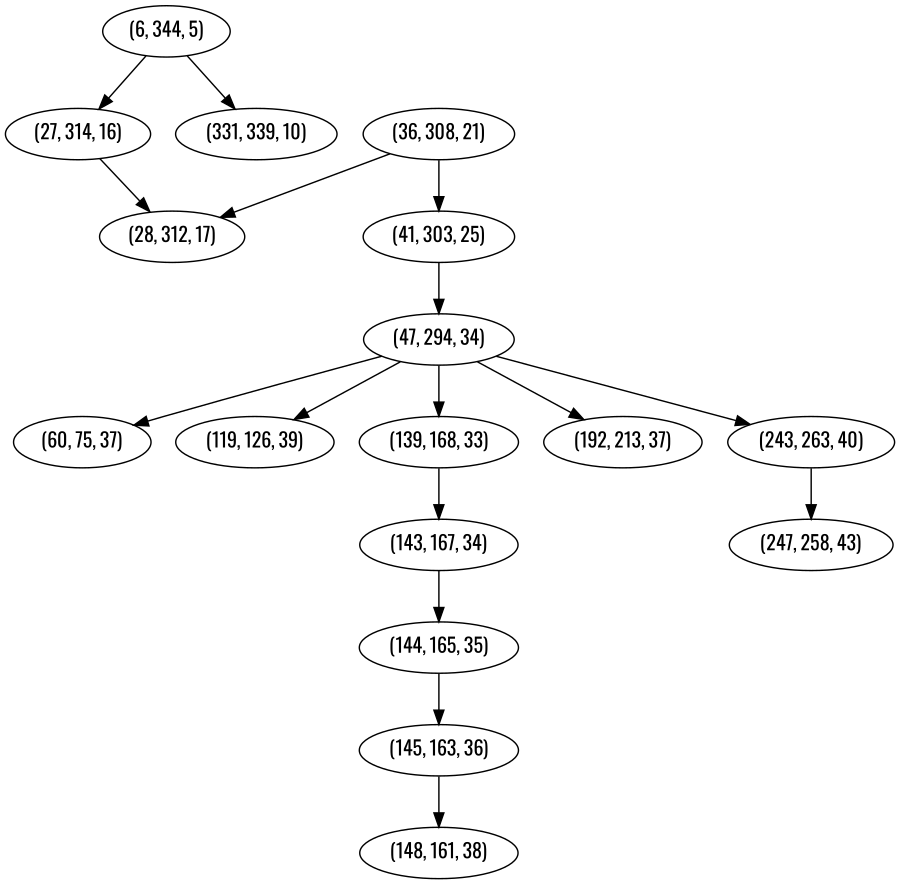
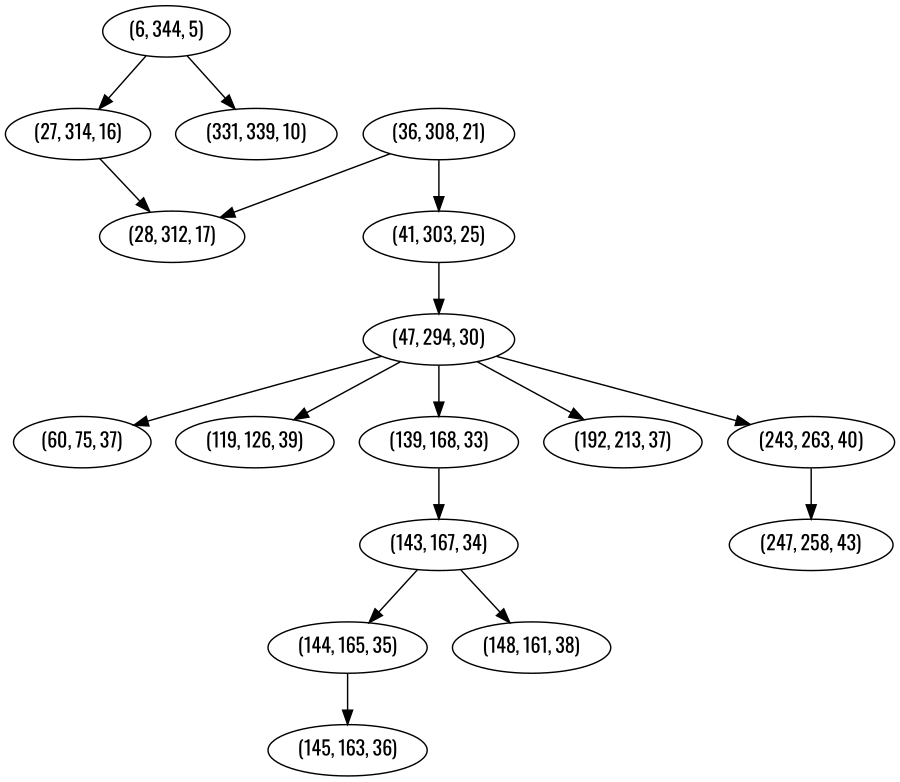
node "(47, 294, 34)": label "(47, 294, 34)" -> "(47, 294, 30)"
edge "(145, 163, 36)" -> "(148, 161, 38)": now "(143, 167, 34)" -> "(148, 161, 38)"
